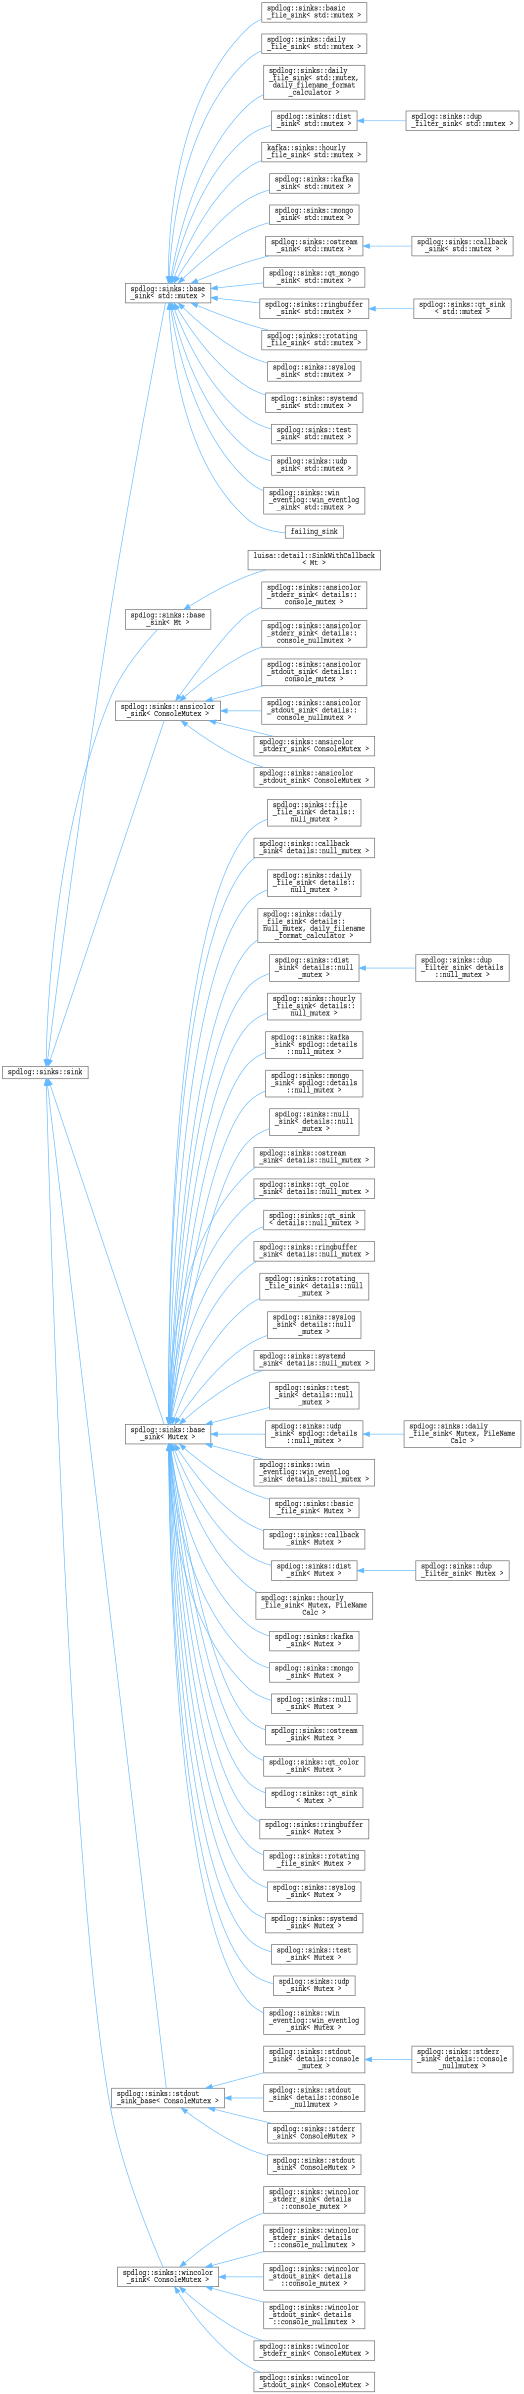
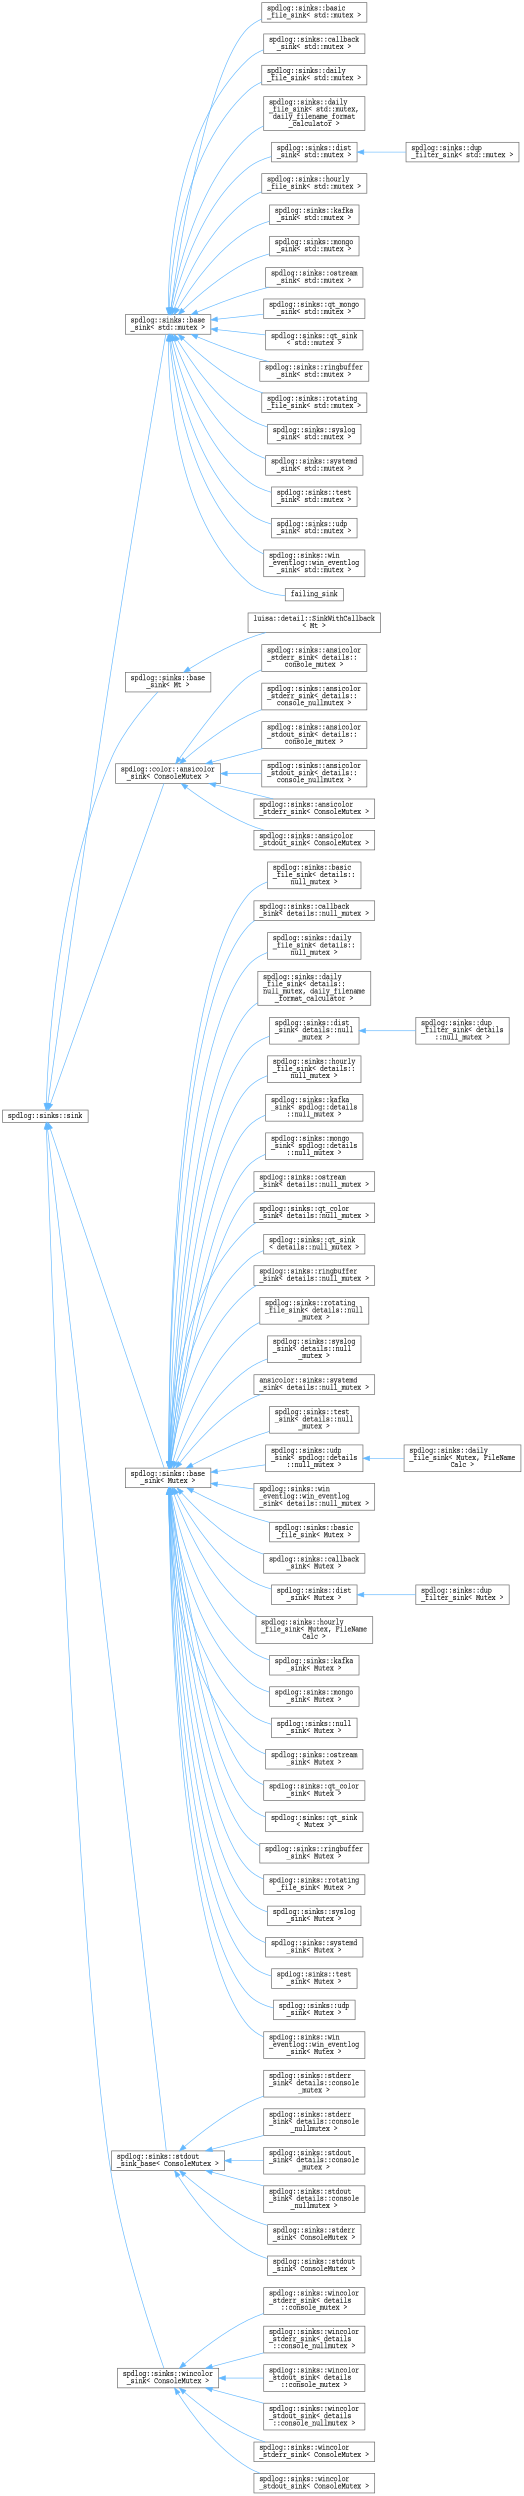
node "kafka::sinks::hourly _file_sink< std::mutex >": label "kafka::sinks::hourly _file_sink< std::mutex >" -> "spdlog::sinks::hourly _file_sink< std::mutex >"
edge "spdlog::sinks::callback _sink< std::mutex >" -> "spdlog::sinks::ostream _sink< std::mutex >": now "spdlog::sinks::callback _sink< std::mutex >" -> "spdlog::sinks::base _sink< std::mutex >"
edge "spdlog::sinks::qt_sink < std::mutex >" -> "spdlog::sinks::ringbuffer _sink< std::mutex >": now "spdlog::sinks::qt_sink < std::mutex >" -> "spdlog::sinks::base _sink< std::mutex >"
node "spdlog::sinks::ansicolor _sink< ConsoleMutex >": label "spdlog::sinks::ansicolor _sink< ConsoleMutex >" -> "spdlog::color::ansicolor _sink< ConsoleMutex >"
node "spdlog::sinks::file _file_sink< details:: null_mutex >": label "spdlog::sinks::file _file_sink< details:: null_mutex >" -> "spdlog::sinks::basic _file_sink< details:: null_mutex >"
node "spdlog::sinks::null _sink< details::null _mutex >": removed
node "spdlog::sinks::systemd _sink< details::null_mutex >": label "spdlog::sinks::systemd _sink< details::null_mutex >" -> "ansicolor::sinks::systemd _sink< details::null_mutex >"
edge "spdlog::sinks::stderr _sink< details::console _nullmutex >" -> "spdlog::sinks::stdout _sink< details::console _mutex >": now "spdlog::sinks::stderr _sink< details::console _nullmutex >" -> "spdlog::sinks::stdout _sink_base< ConsoleMutex >"
node "spdlog::sinks::stderr _sink< details::console _mutex >": added
